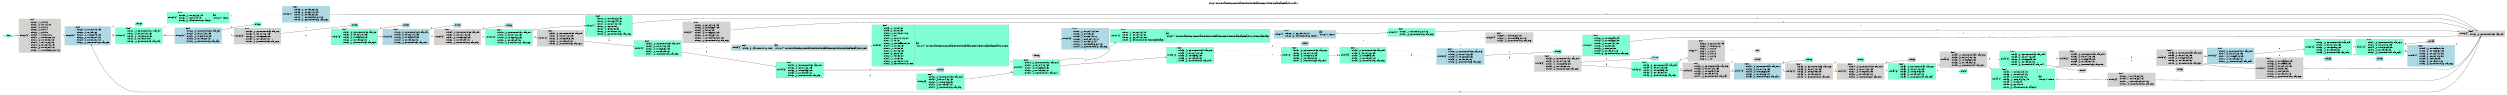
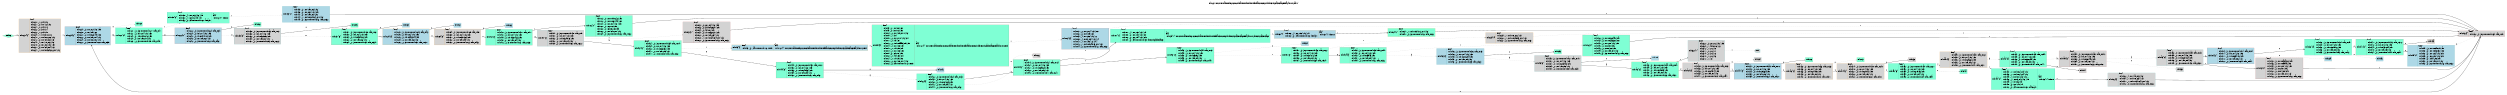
node "Entry": label "Entry" -> "Desktop"
